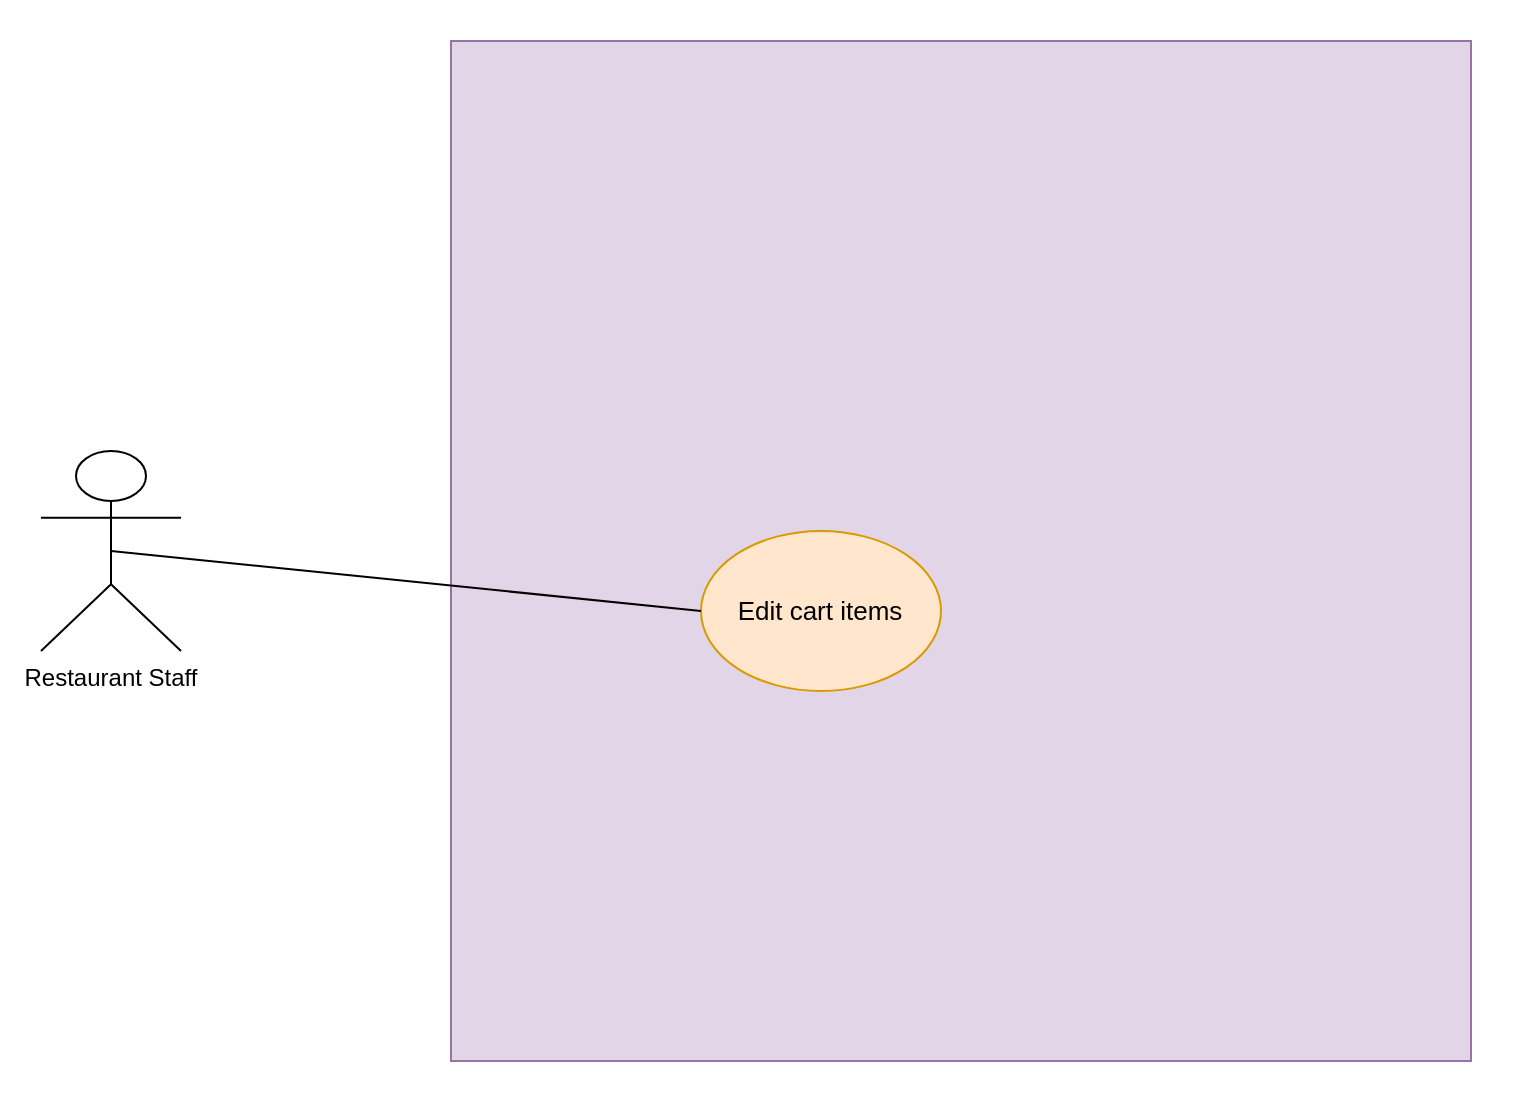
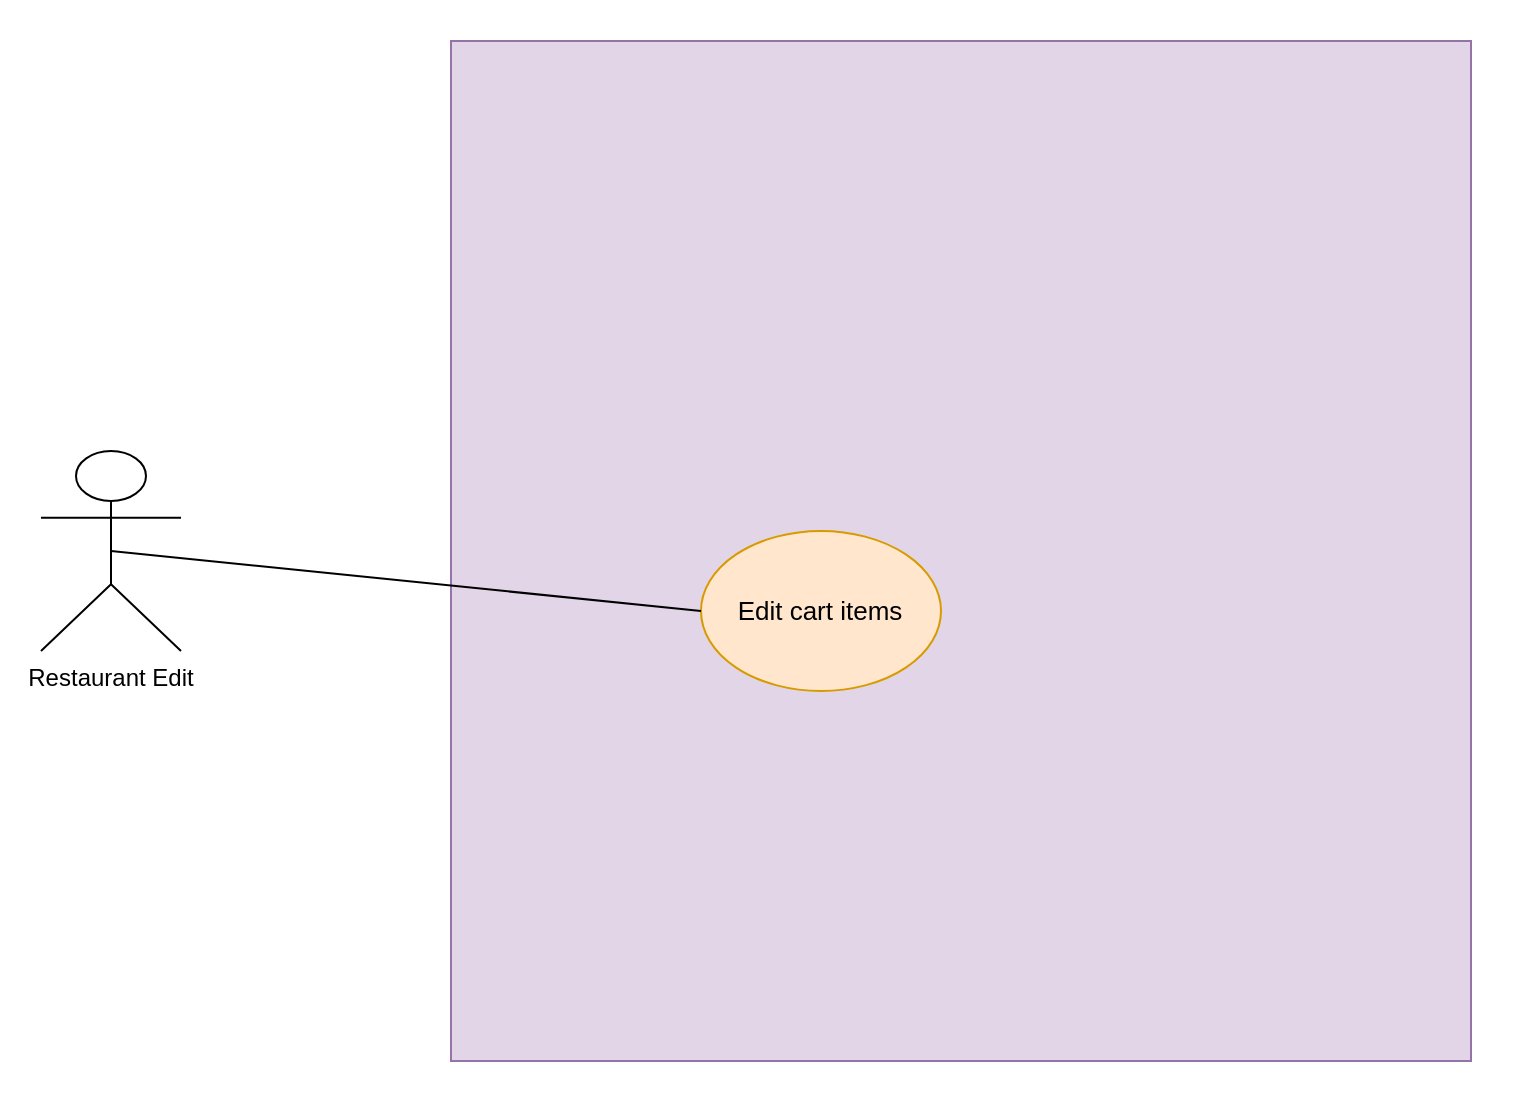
node "Restaurant Staff": label "Restaurant Staff" -> "Restaurant Edit"
